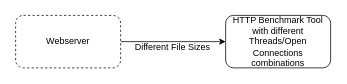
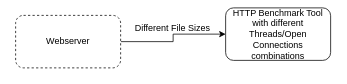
node "HTTP Benchmark Tool with different Threads/Open Connections combinations": moved (278, 42) -> (278, 34)
node "Different File Sizes": moved (172, 47) -> (172, 28)
